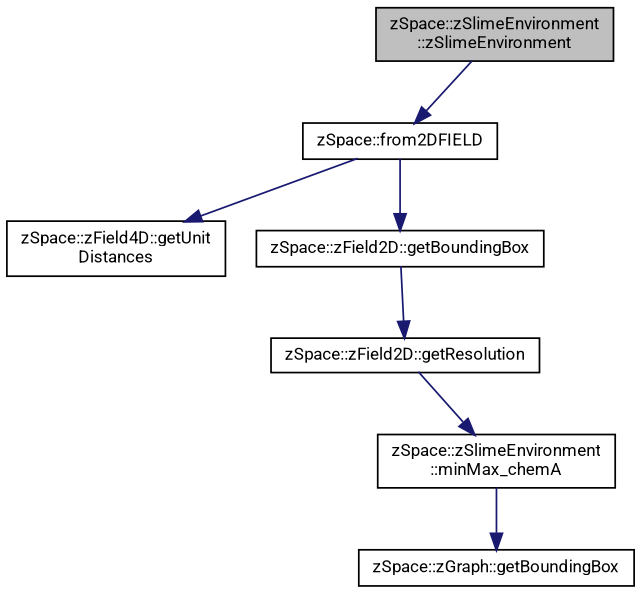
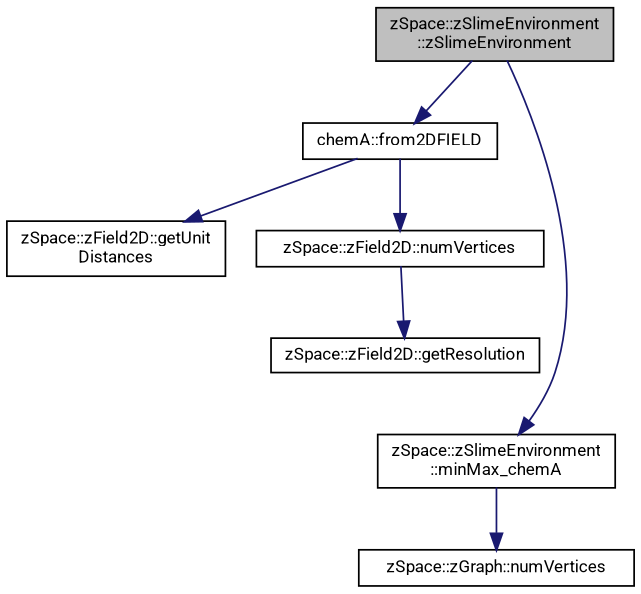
node "zSpace::from2DFIELD": label "zSpace::from2DFIELD" -> "chemA::from2DFIELD"
node "zSpace::zField4D::getUnit Distances": label "zSpace::zField4D::getUnit Distances" -> "zSpace::zField2D::getUnit Distances"
node "zSpace::zField2D::getBoundingBox": label "zSpace::zField2D::getBoundingBox" -> "zSpace::zField2D::numVertices"
edge "zSpace::zField2D::getResolution" -> "zSpace::zSlimeEnvironment ::minMax_chemA": now "zSpace::zSlimeEnvironment ::zSlimeEnvironment" -> "zSpace::zSlimeEnvironment ::minMax_chemA"
node "zSpace::zGraph::getBoundingBox": label "zSpace::zGraph::getBoundingBox" -> "zSpace::zGraph::numVertices"
